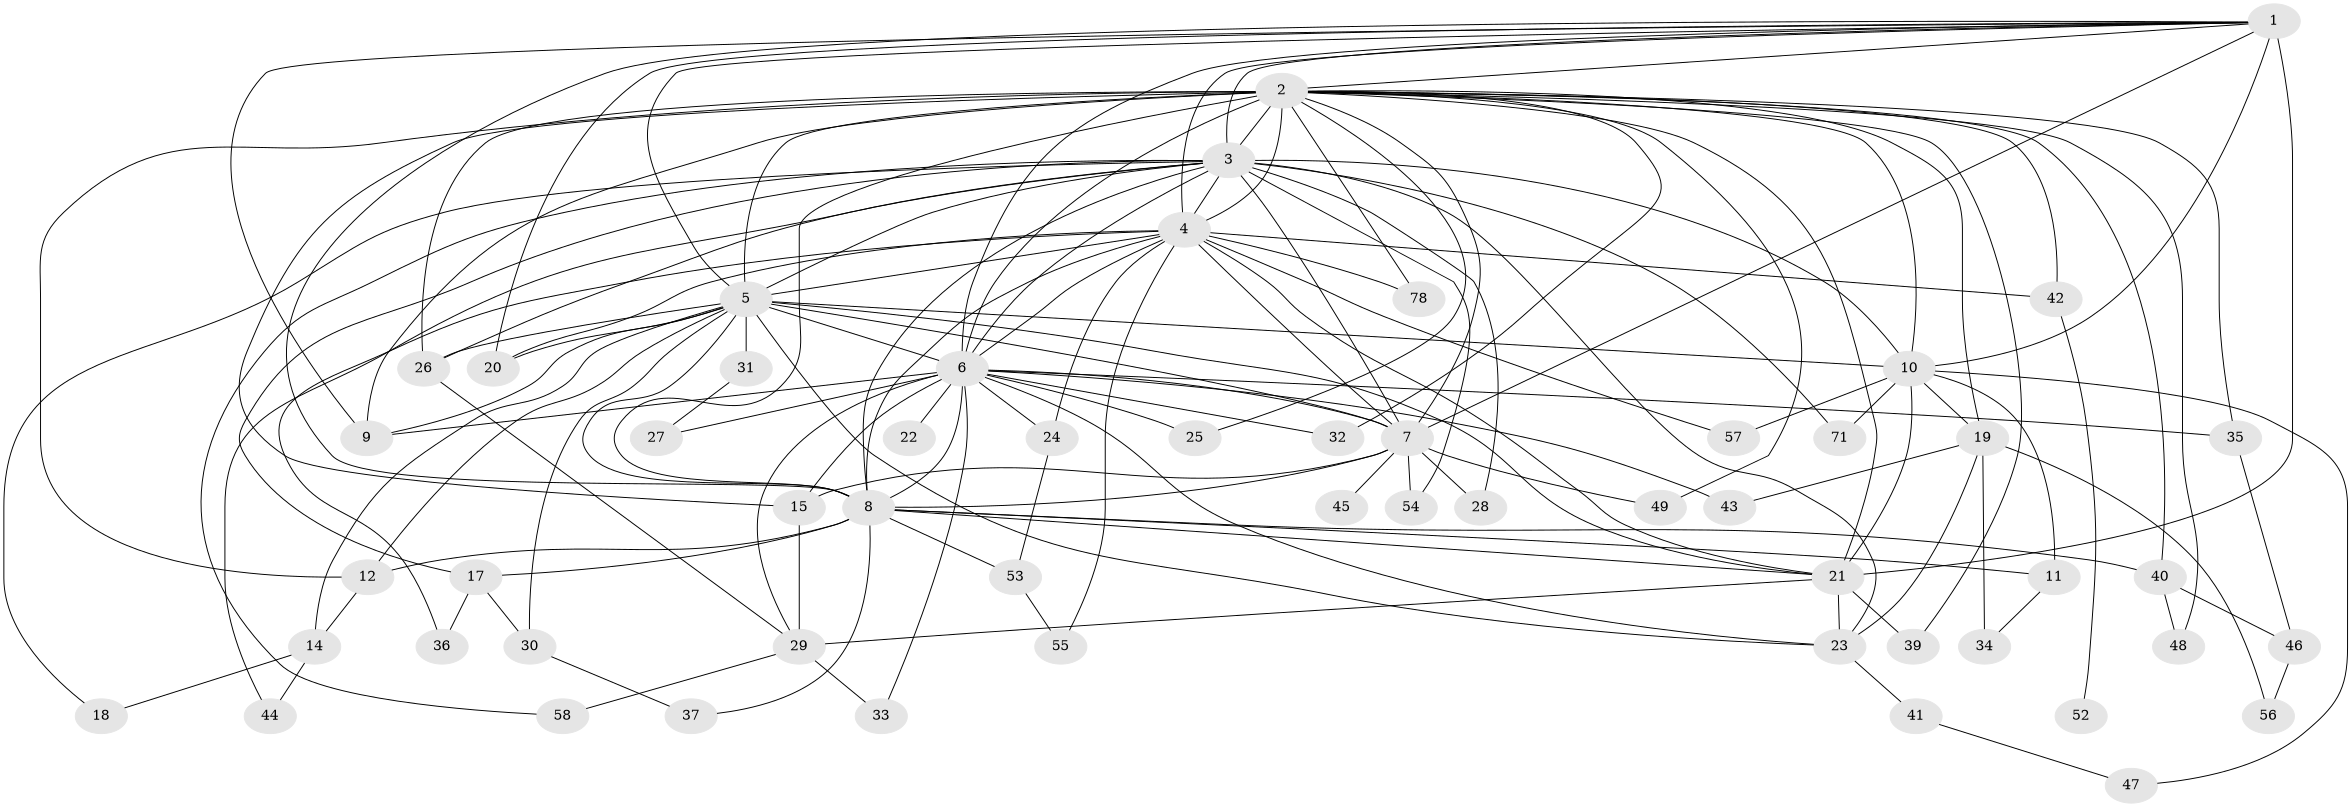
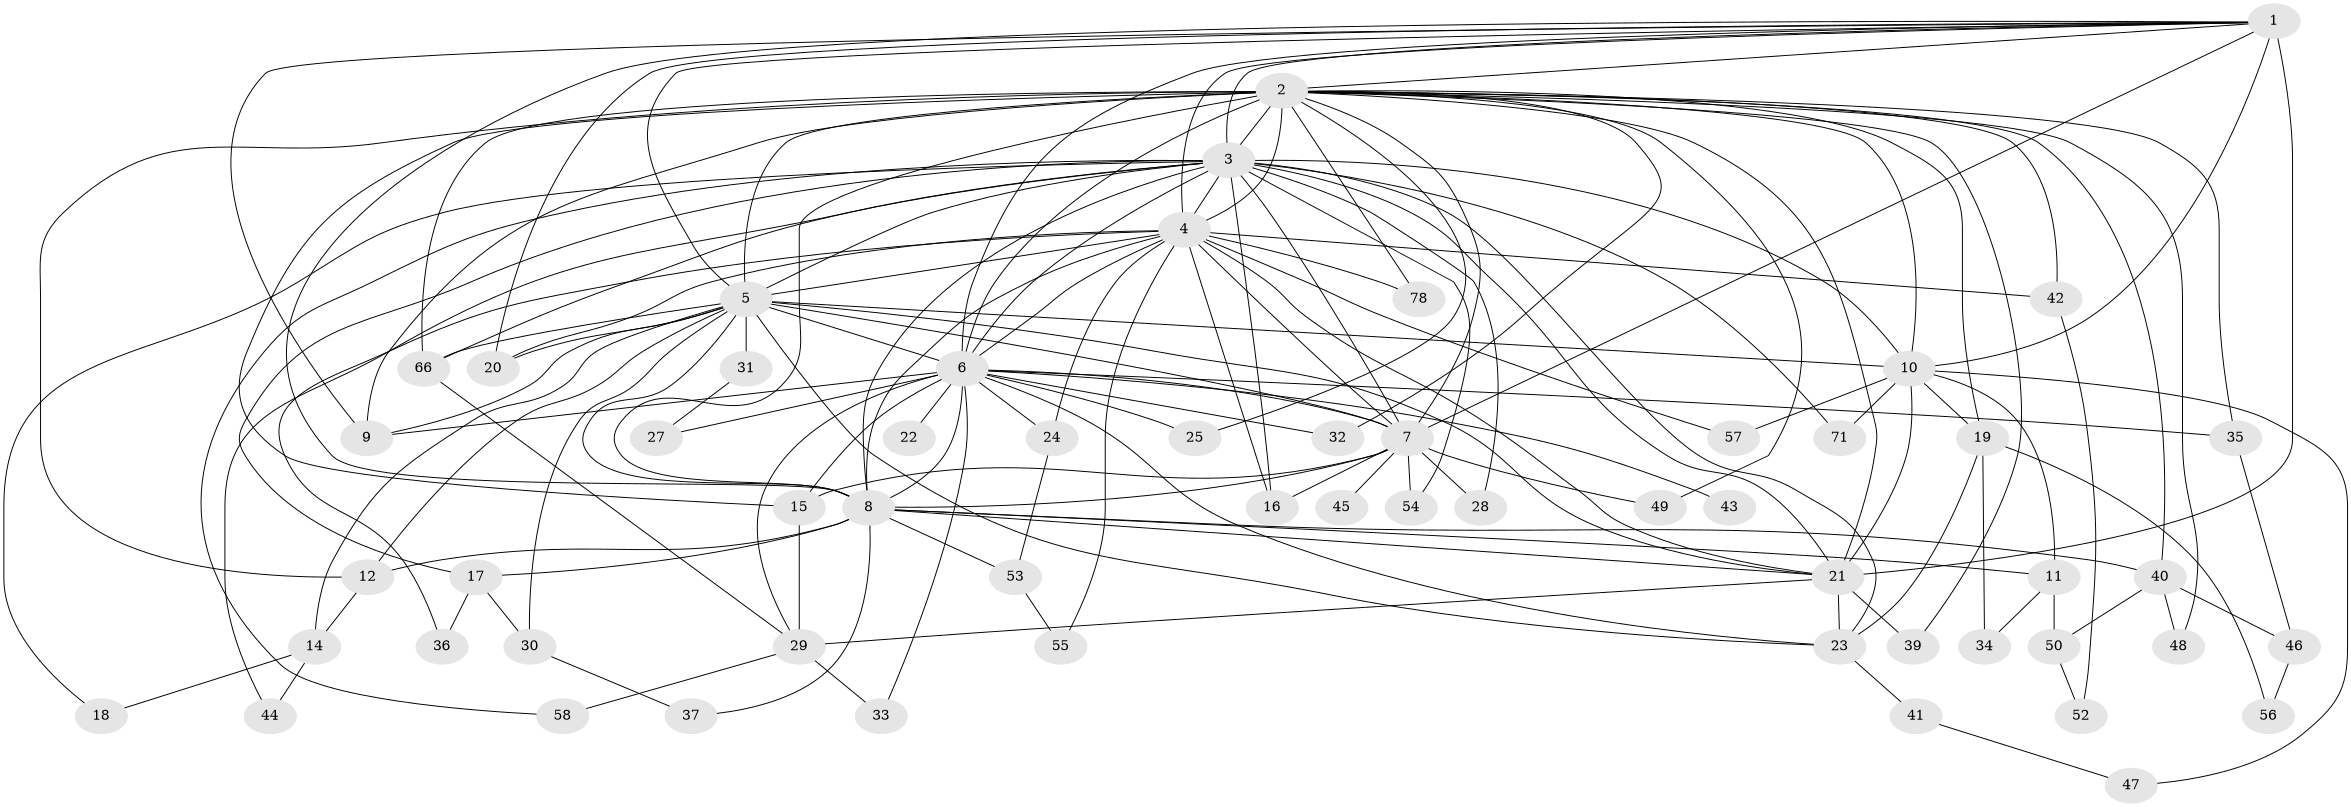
edge "3" -- "21": added
node "26": label "26" -> "66"
edge "19" -- "43": removed
node "16": added
node "50": added
